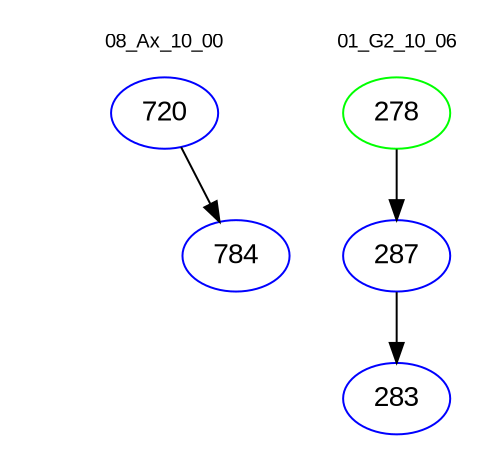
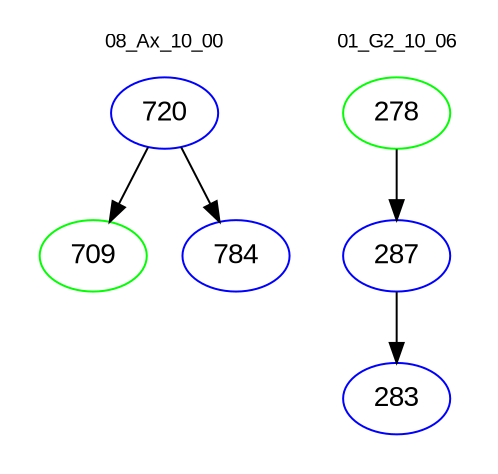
node "709": added
